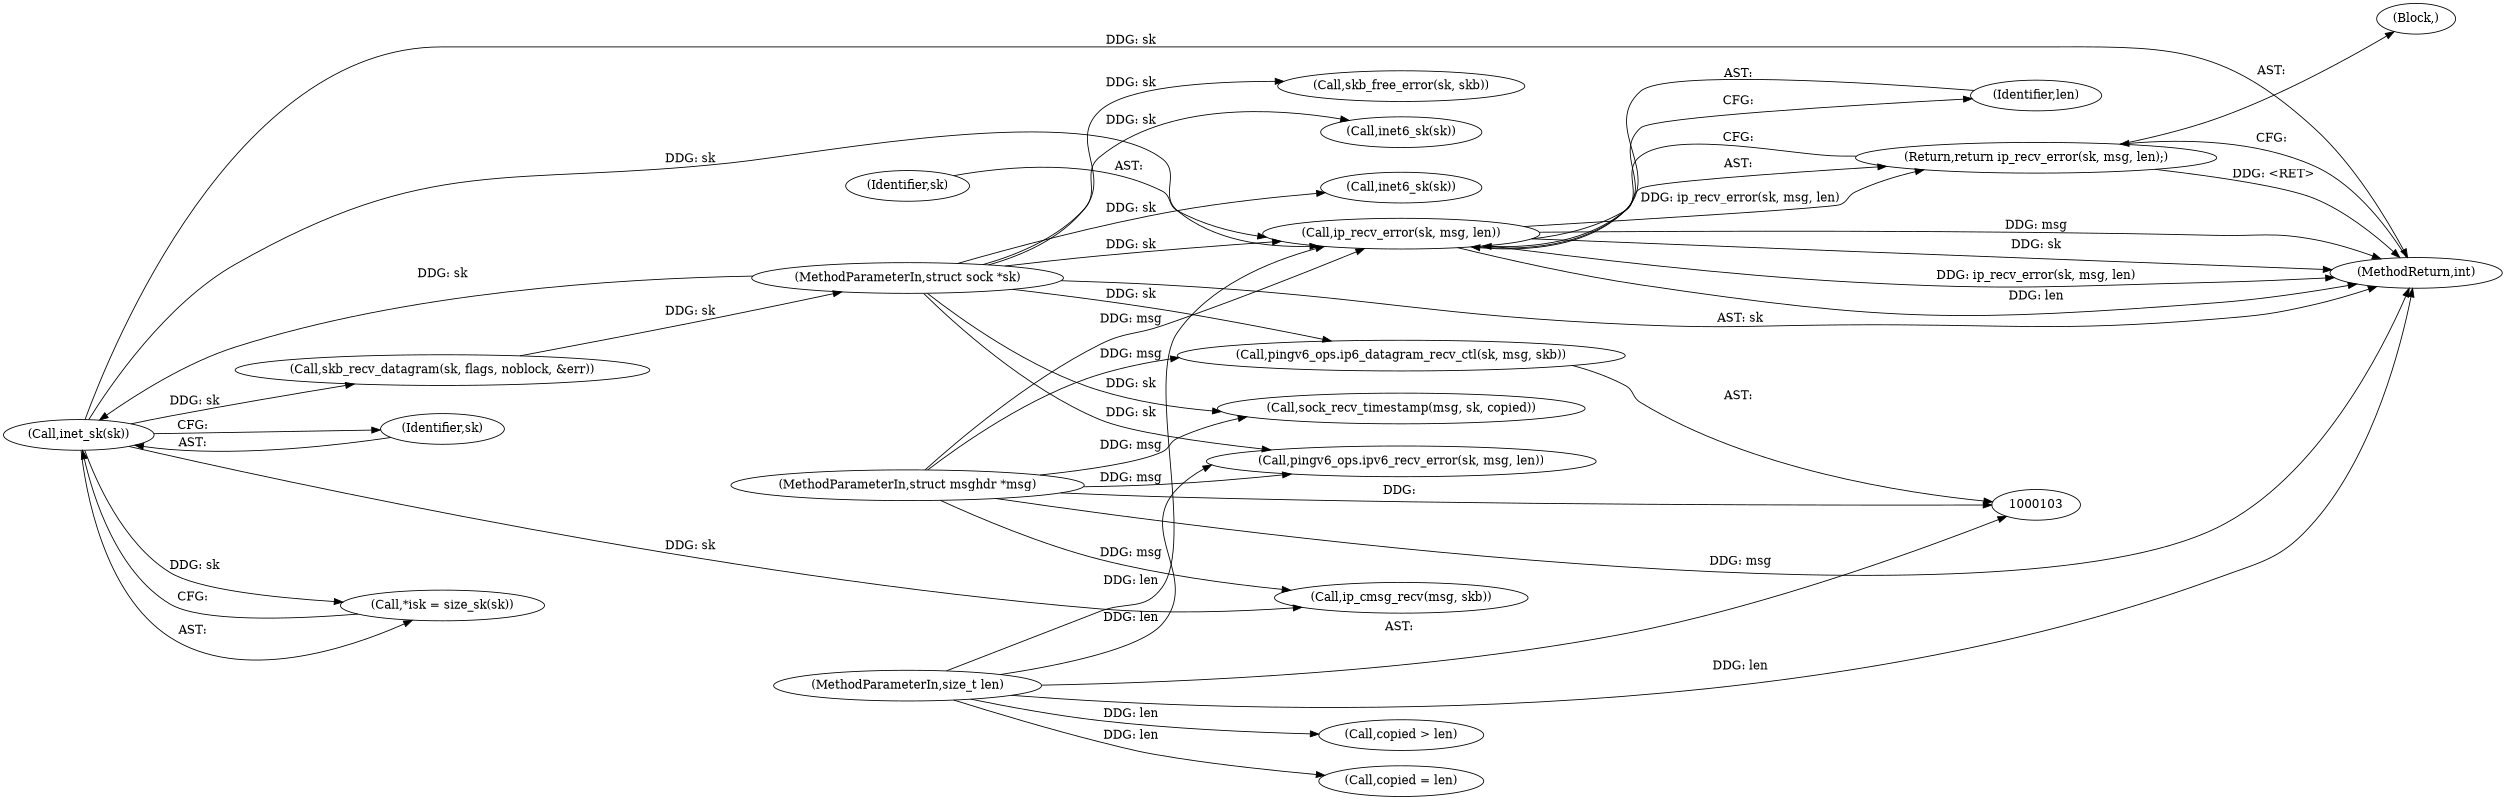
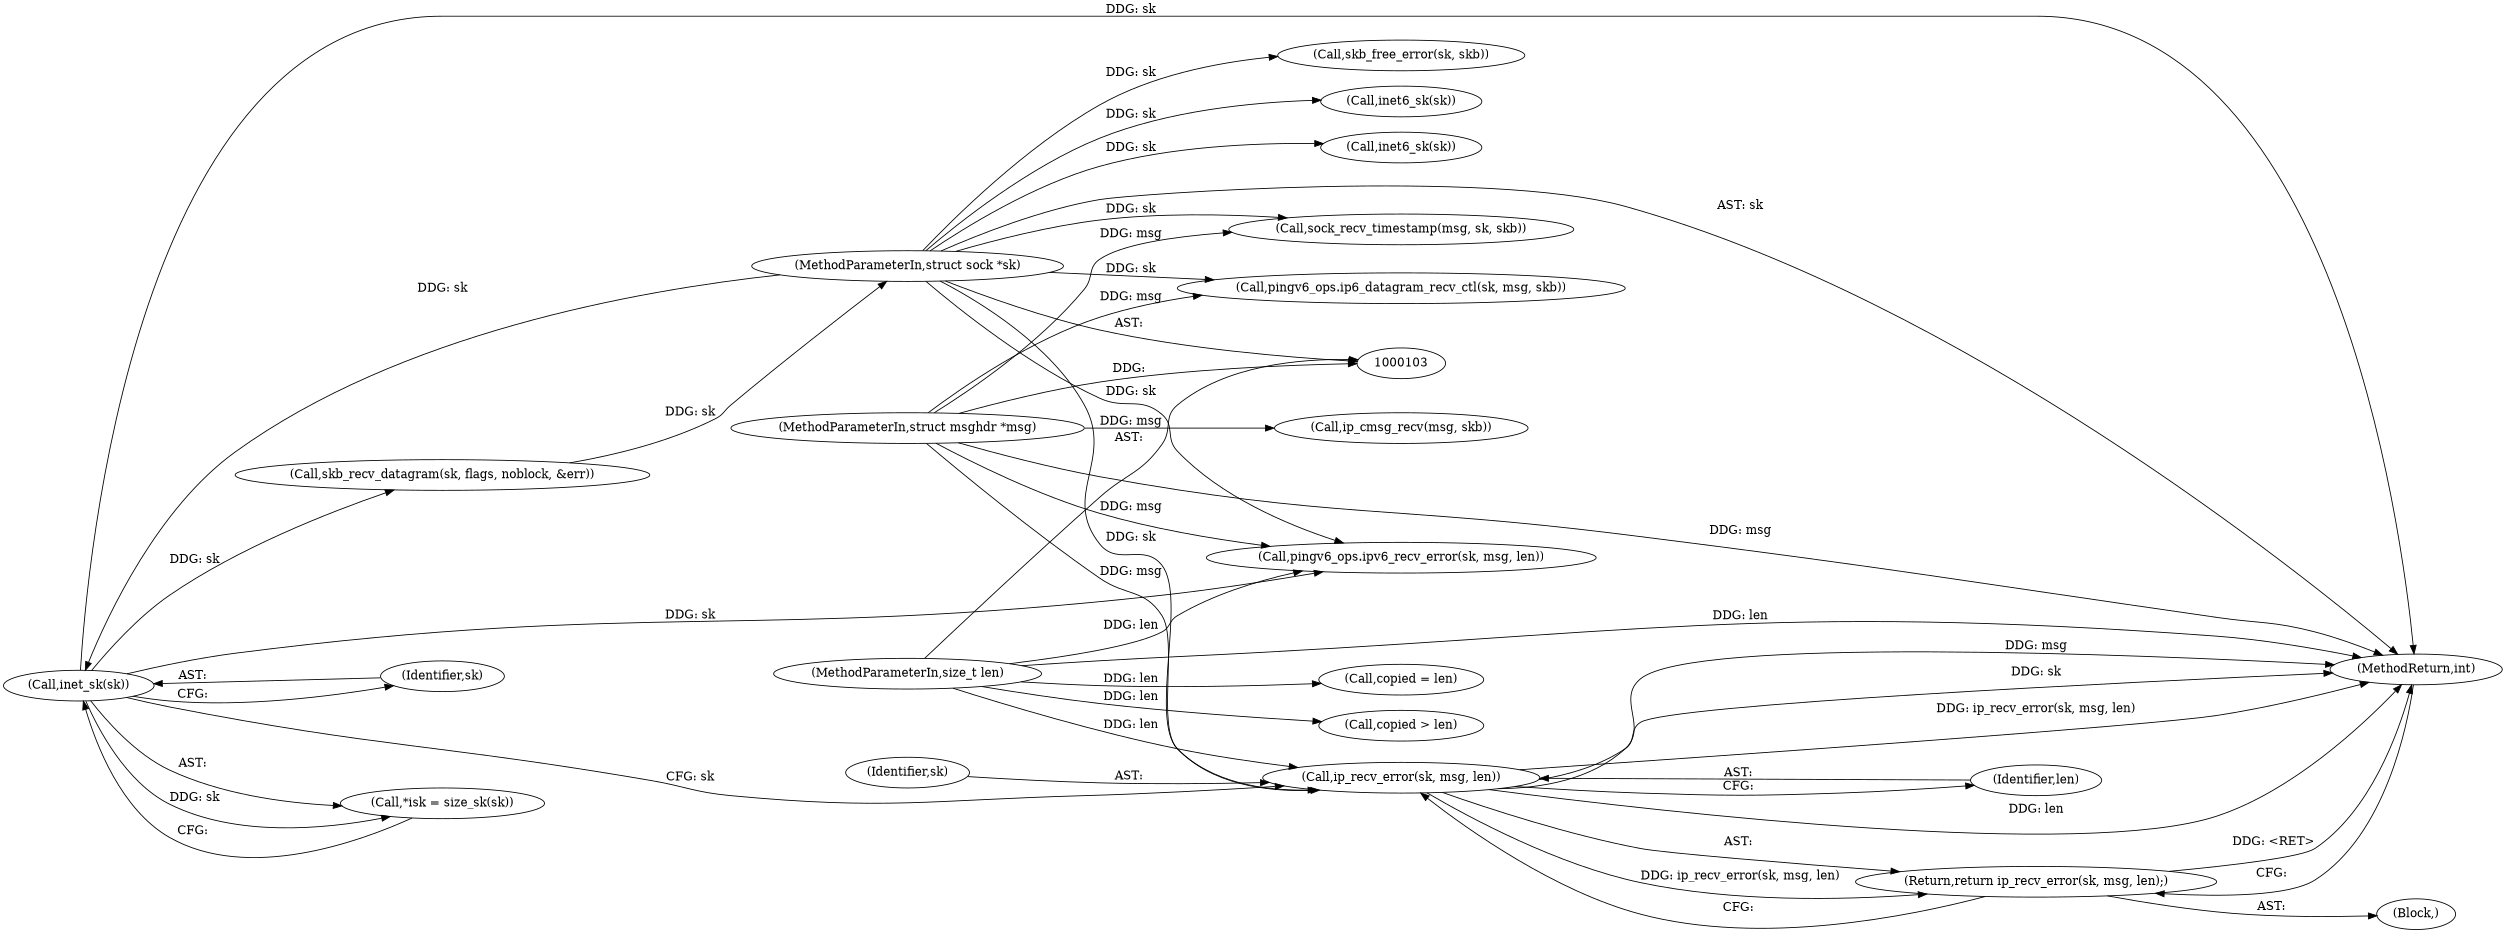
edge "(Call,inet_sk(sk))" -> "(Call,ip_recv_error(sk, msg, len))": label "DDG: sk" -> "CFG: sk"
node "(Call,sock_recv_timestamp(msg, sk, copied))": label "(Call,sock_recv_timestamp(msg, sk, copied))" -> "(Call,sock_recv_timestamp(msg, sk, skb))"
edge "(Call,pingv6_ops.ip6_datagram_recv_ctl(sk, msg, skb))" -> "1000103": now "(MethodParameterIn,struct sock *sk)" -> "1000103"
edge "(Call,inet_sk(sk))" -> "(Call,ip_cmsg_recv(msg, skb))": now "(Call,inet_sk(sk))" -> "(Call,pingv6_ops.ipv6_recv_error(sk, msg, len))"
